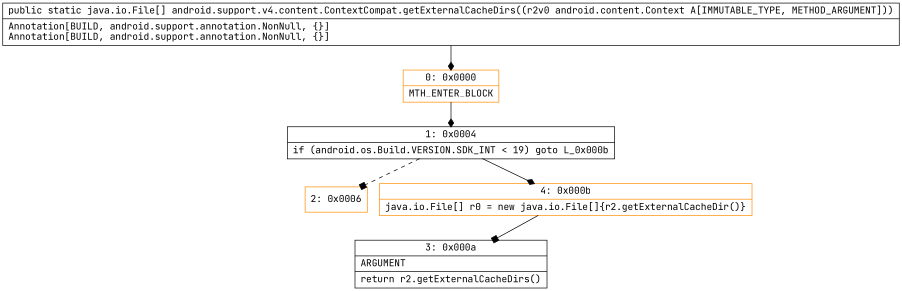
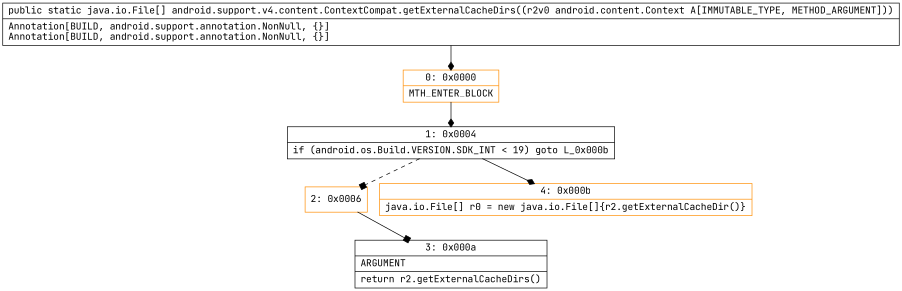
edge "4: 0x000b" -> "3: 0x000a": now "2: 0x0006" -> "3: 0x000a"
